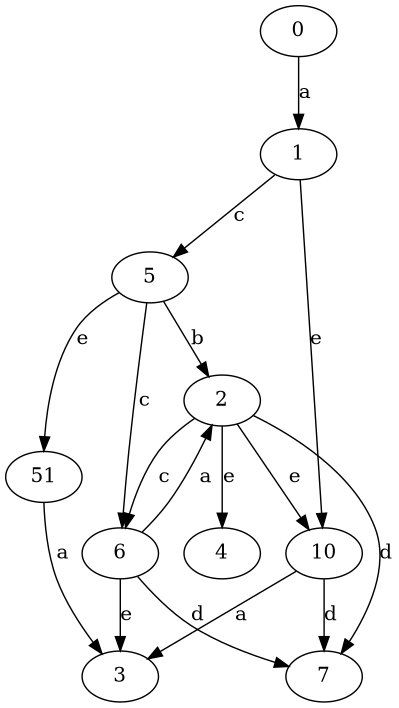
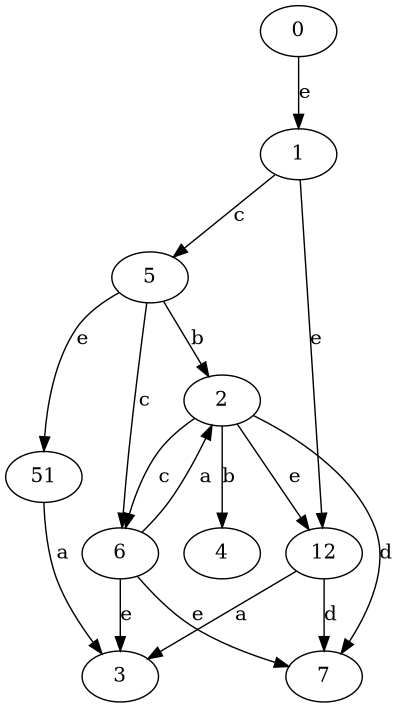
edge "0" -> "1": label "a" -> "e"
edge "2" -> "4": label "e" -> "b"
node "10": label "10" -> "12"
edge "6" -> "7": label "d" -> "e"
